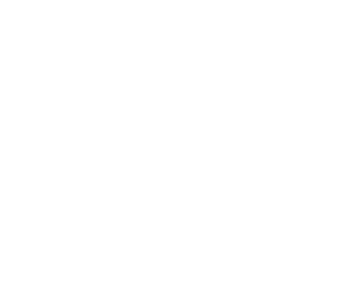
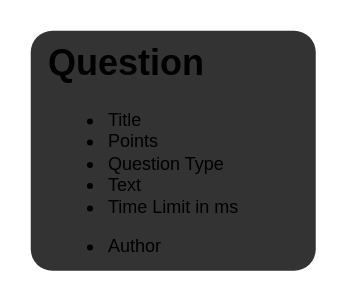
node "QuestionTitle Points Question Type Text Time Limit in ms Author": added
